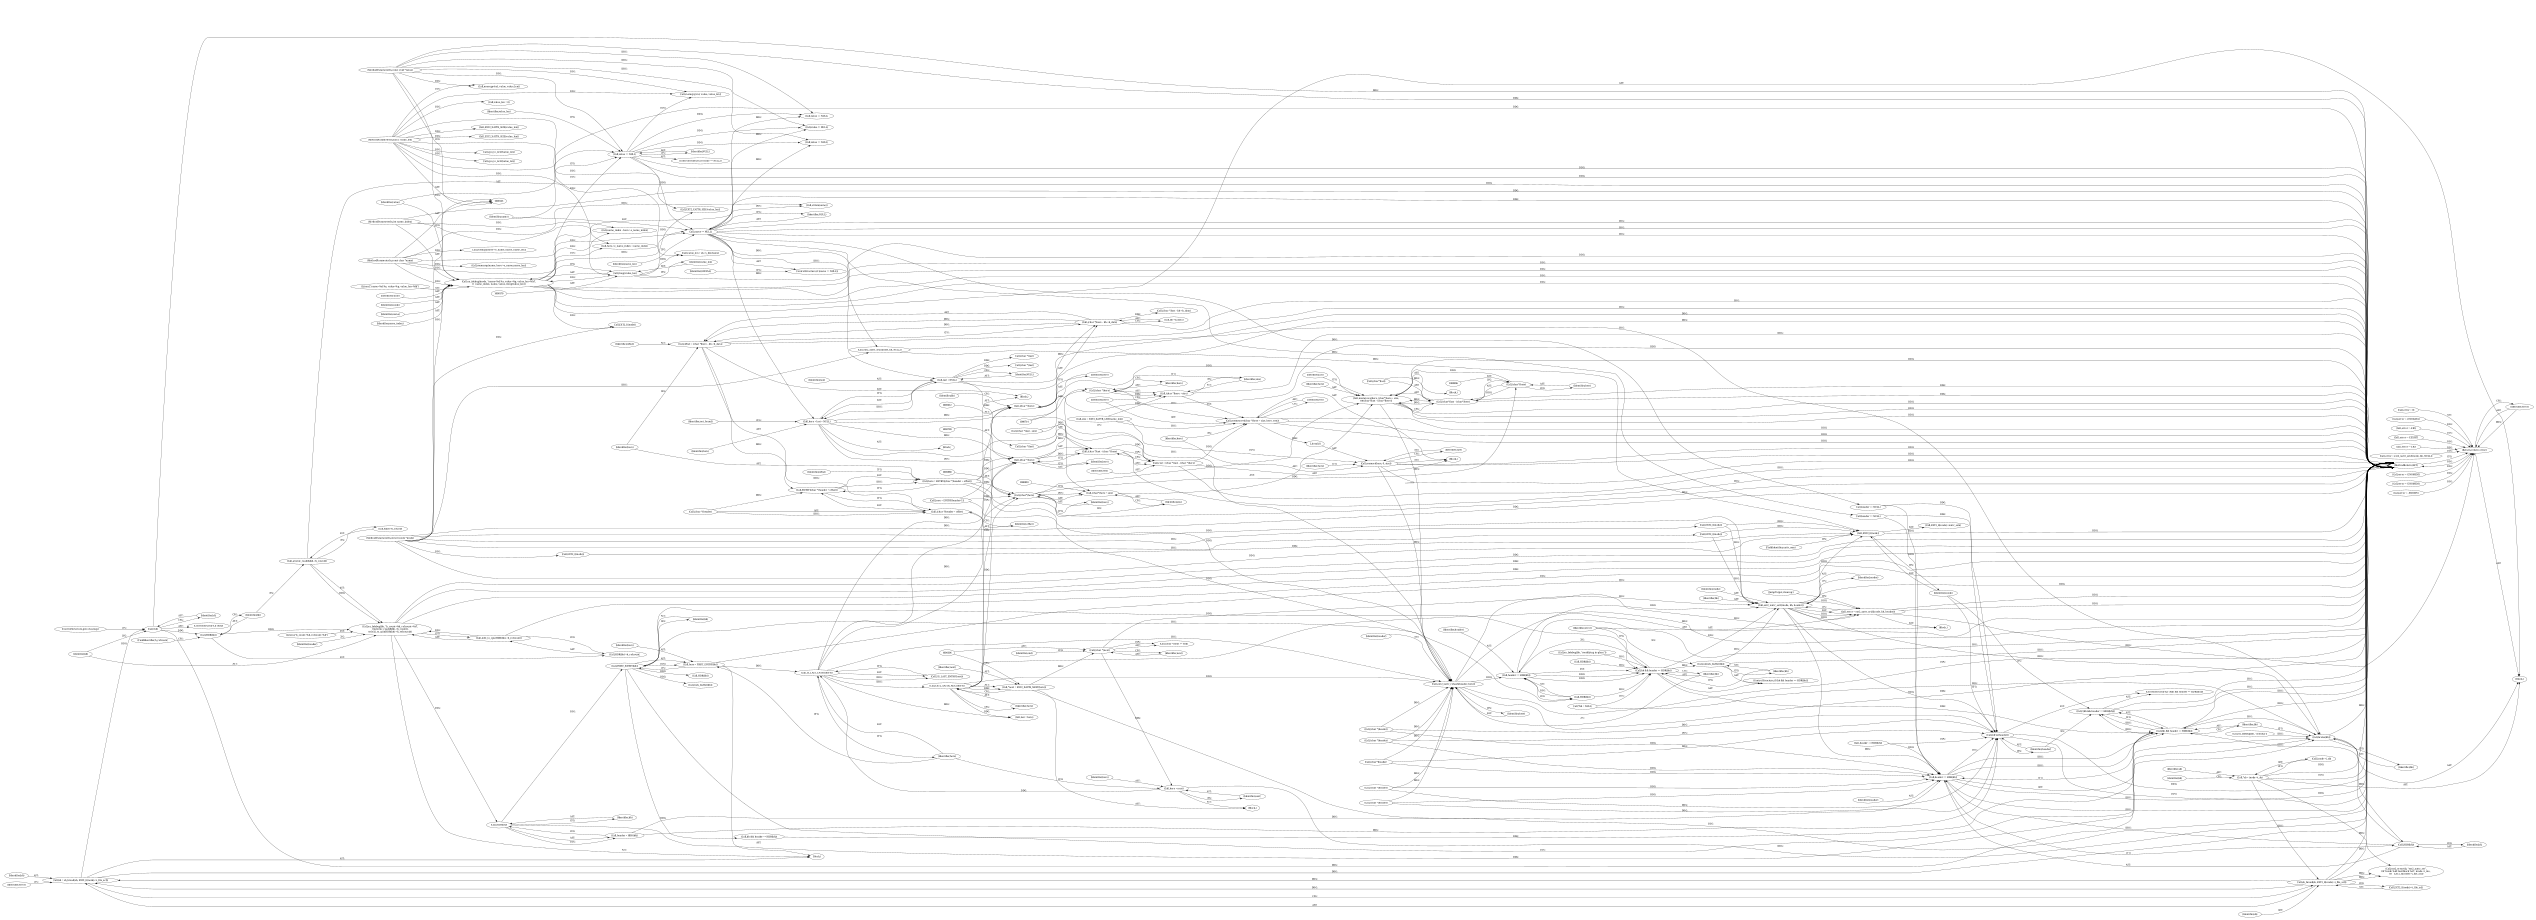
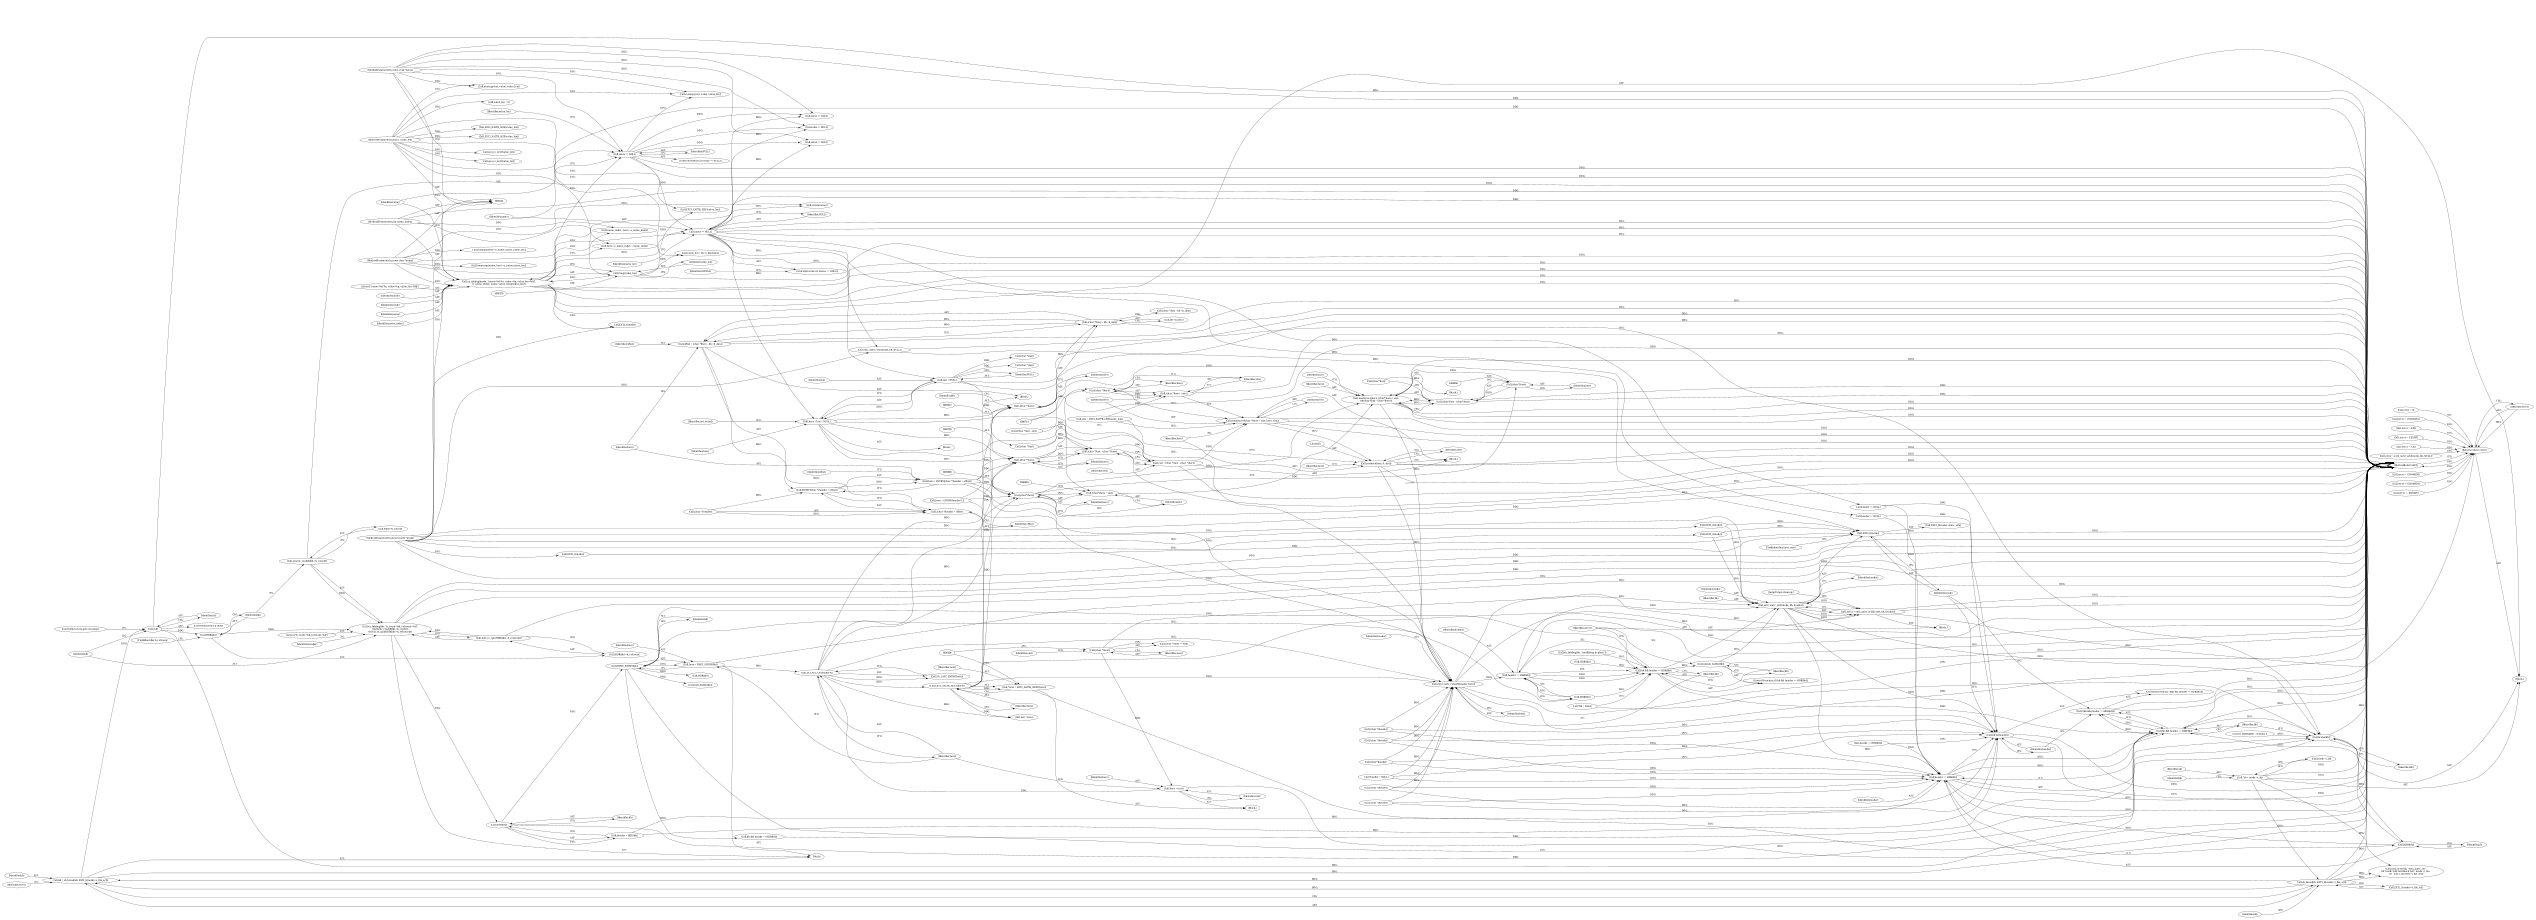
edge "(MethodParameterIn,int name_index)" -> "1000125": added, label "AST:"
edge "(Call,memmove((char *)here + size, here, rest))" -> "(Literal,0)": now "(Call,memmove((char *)here + size, here, rest))" -> "(Call,memset(here, 0, size))"
edge "(Call,*next = EXT2_XATTR_NEXT(here))" -> "(Call,(char *)next)": removed, label "DDG:"
node "(Call,*header = NULL)": added
